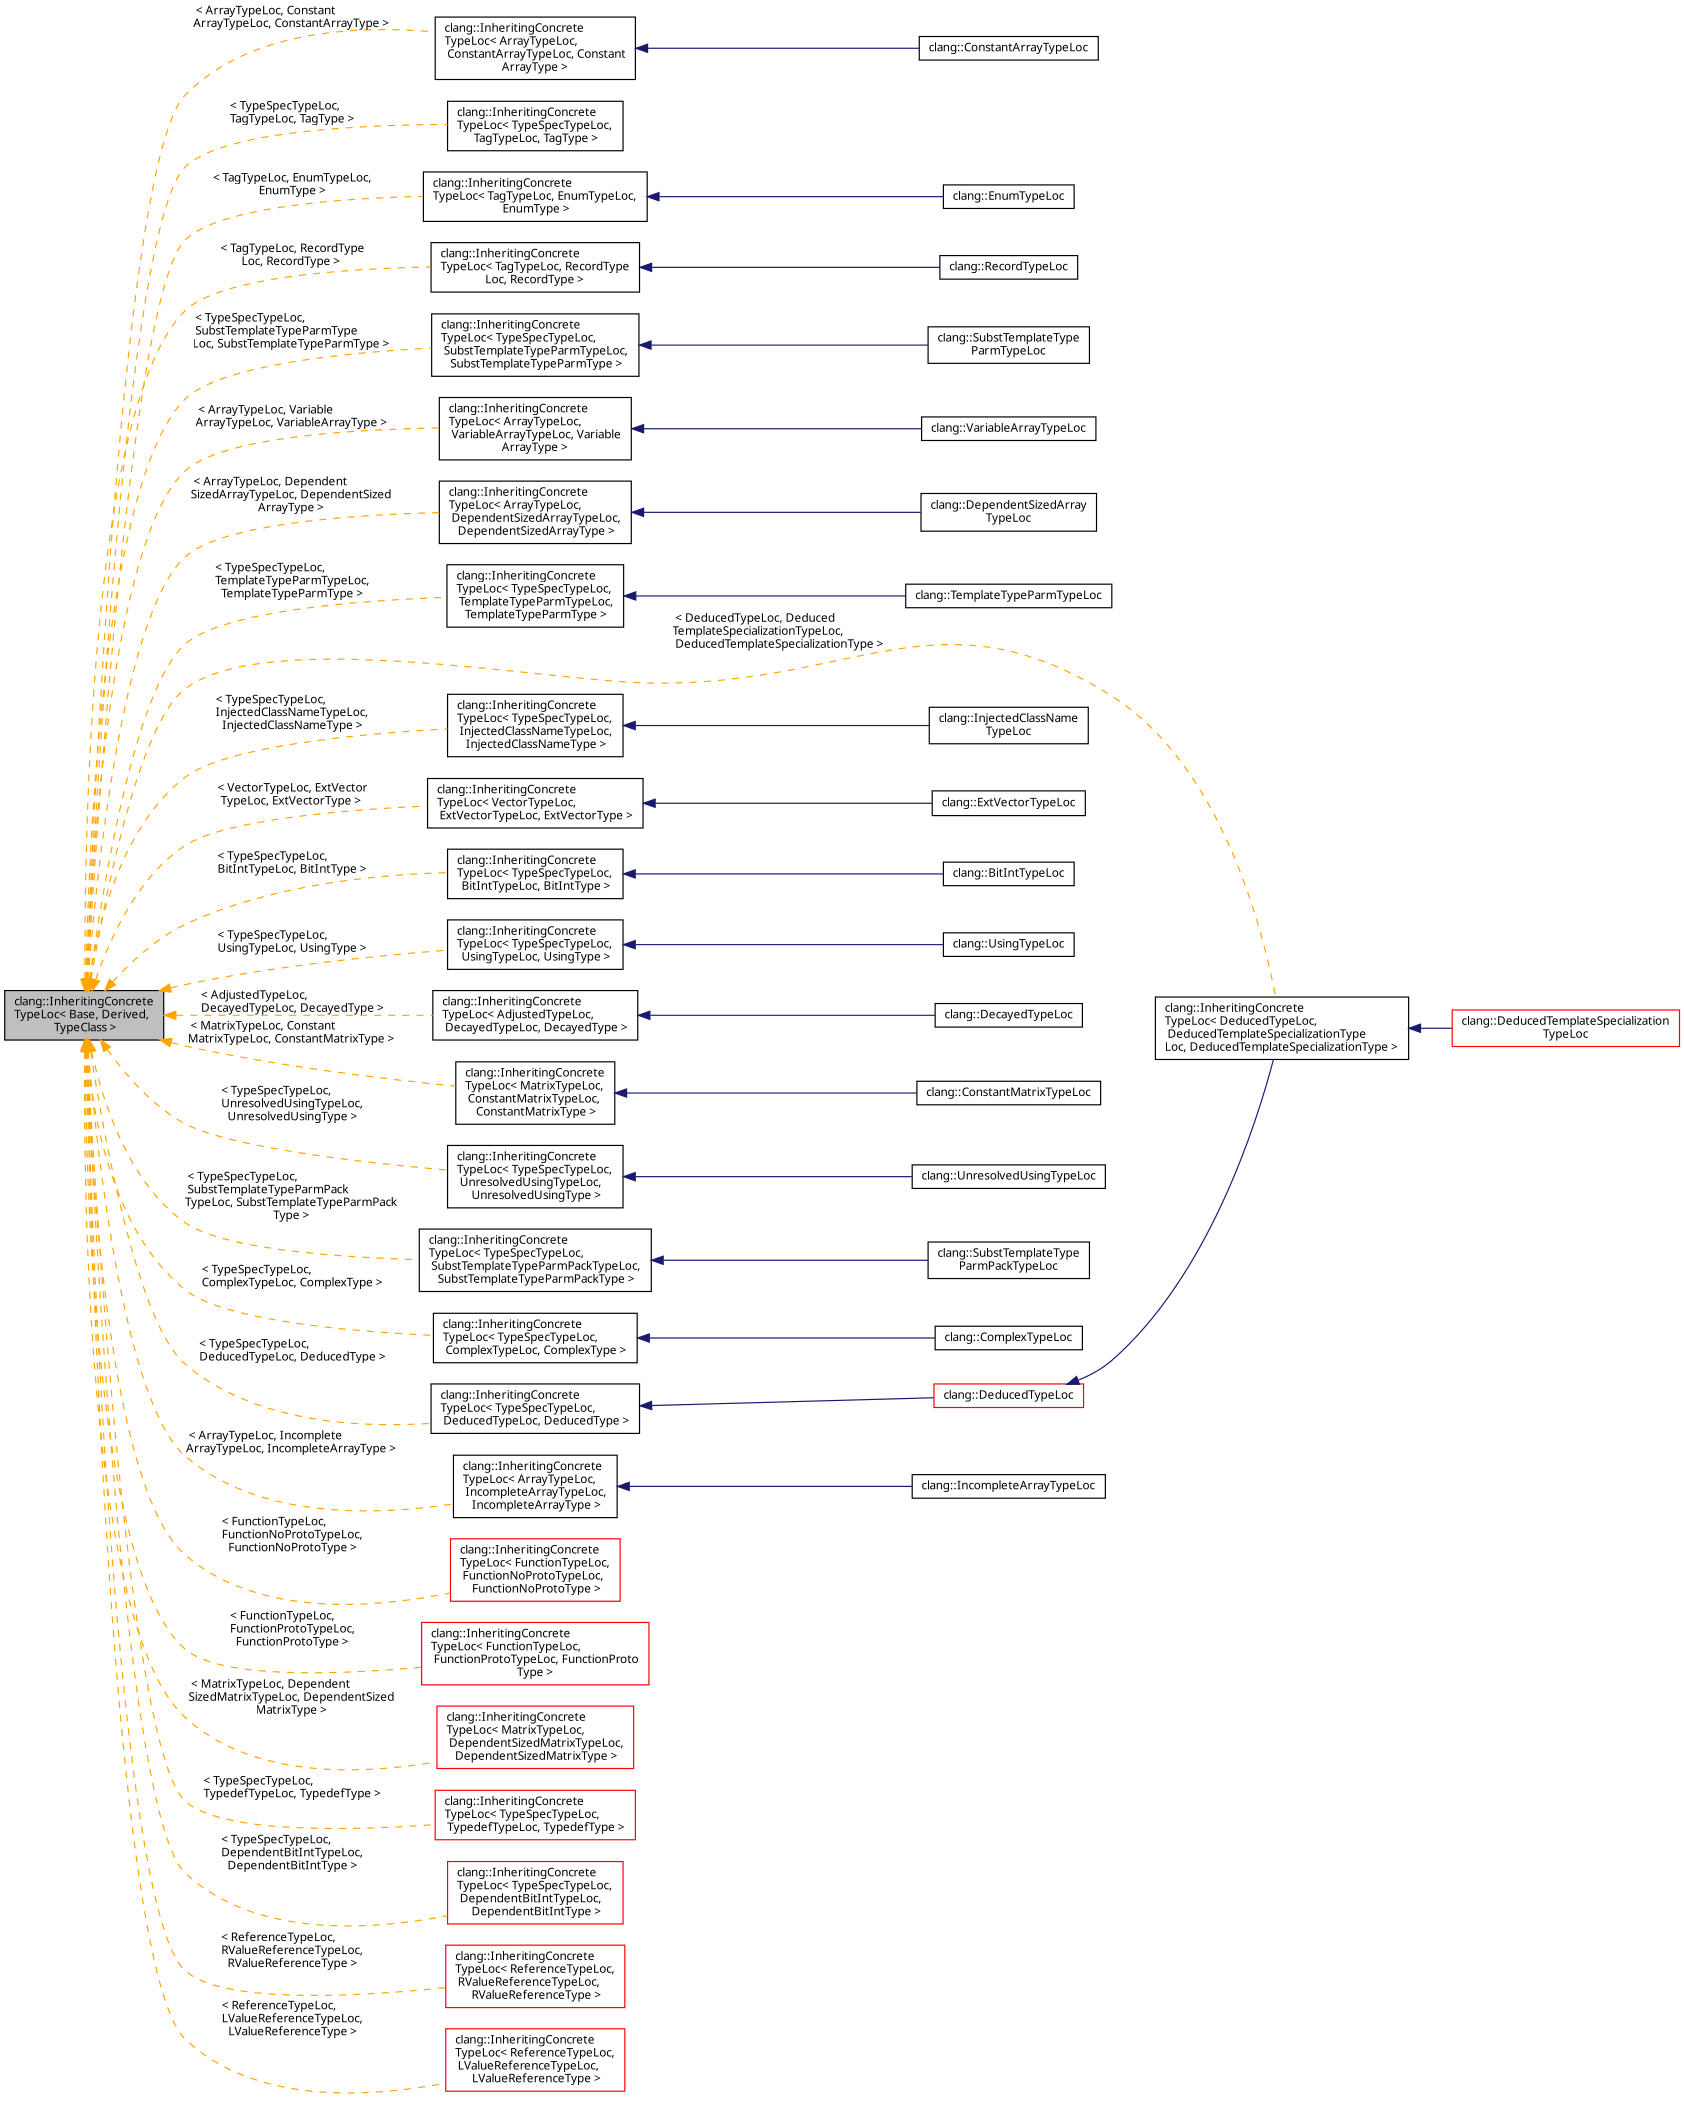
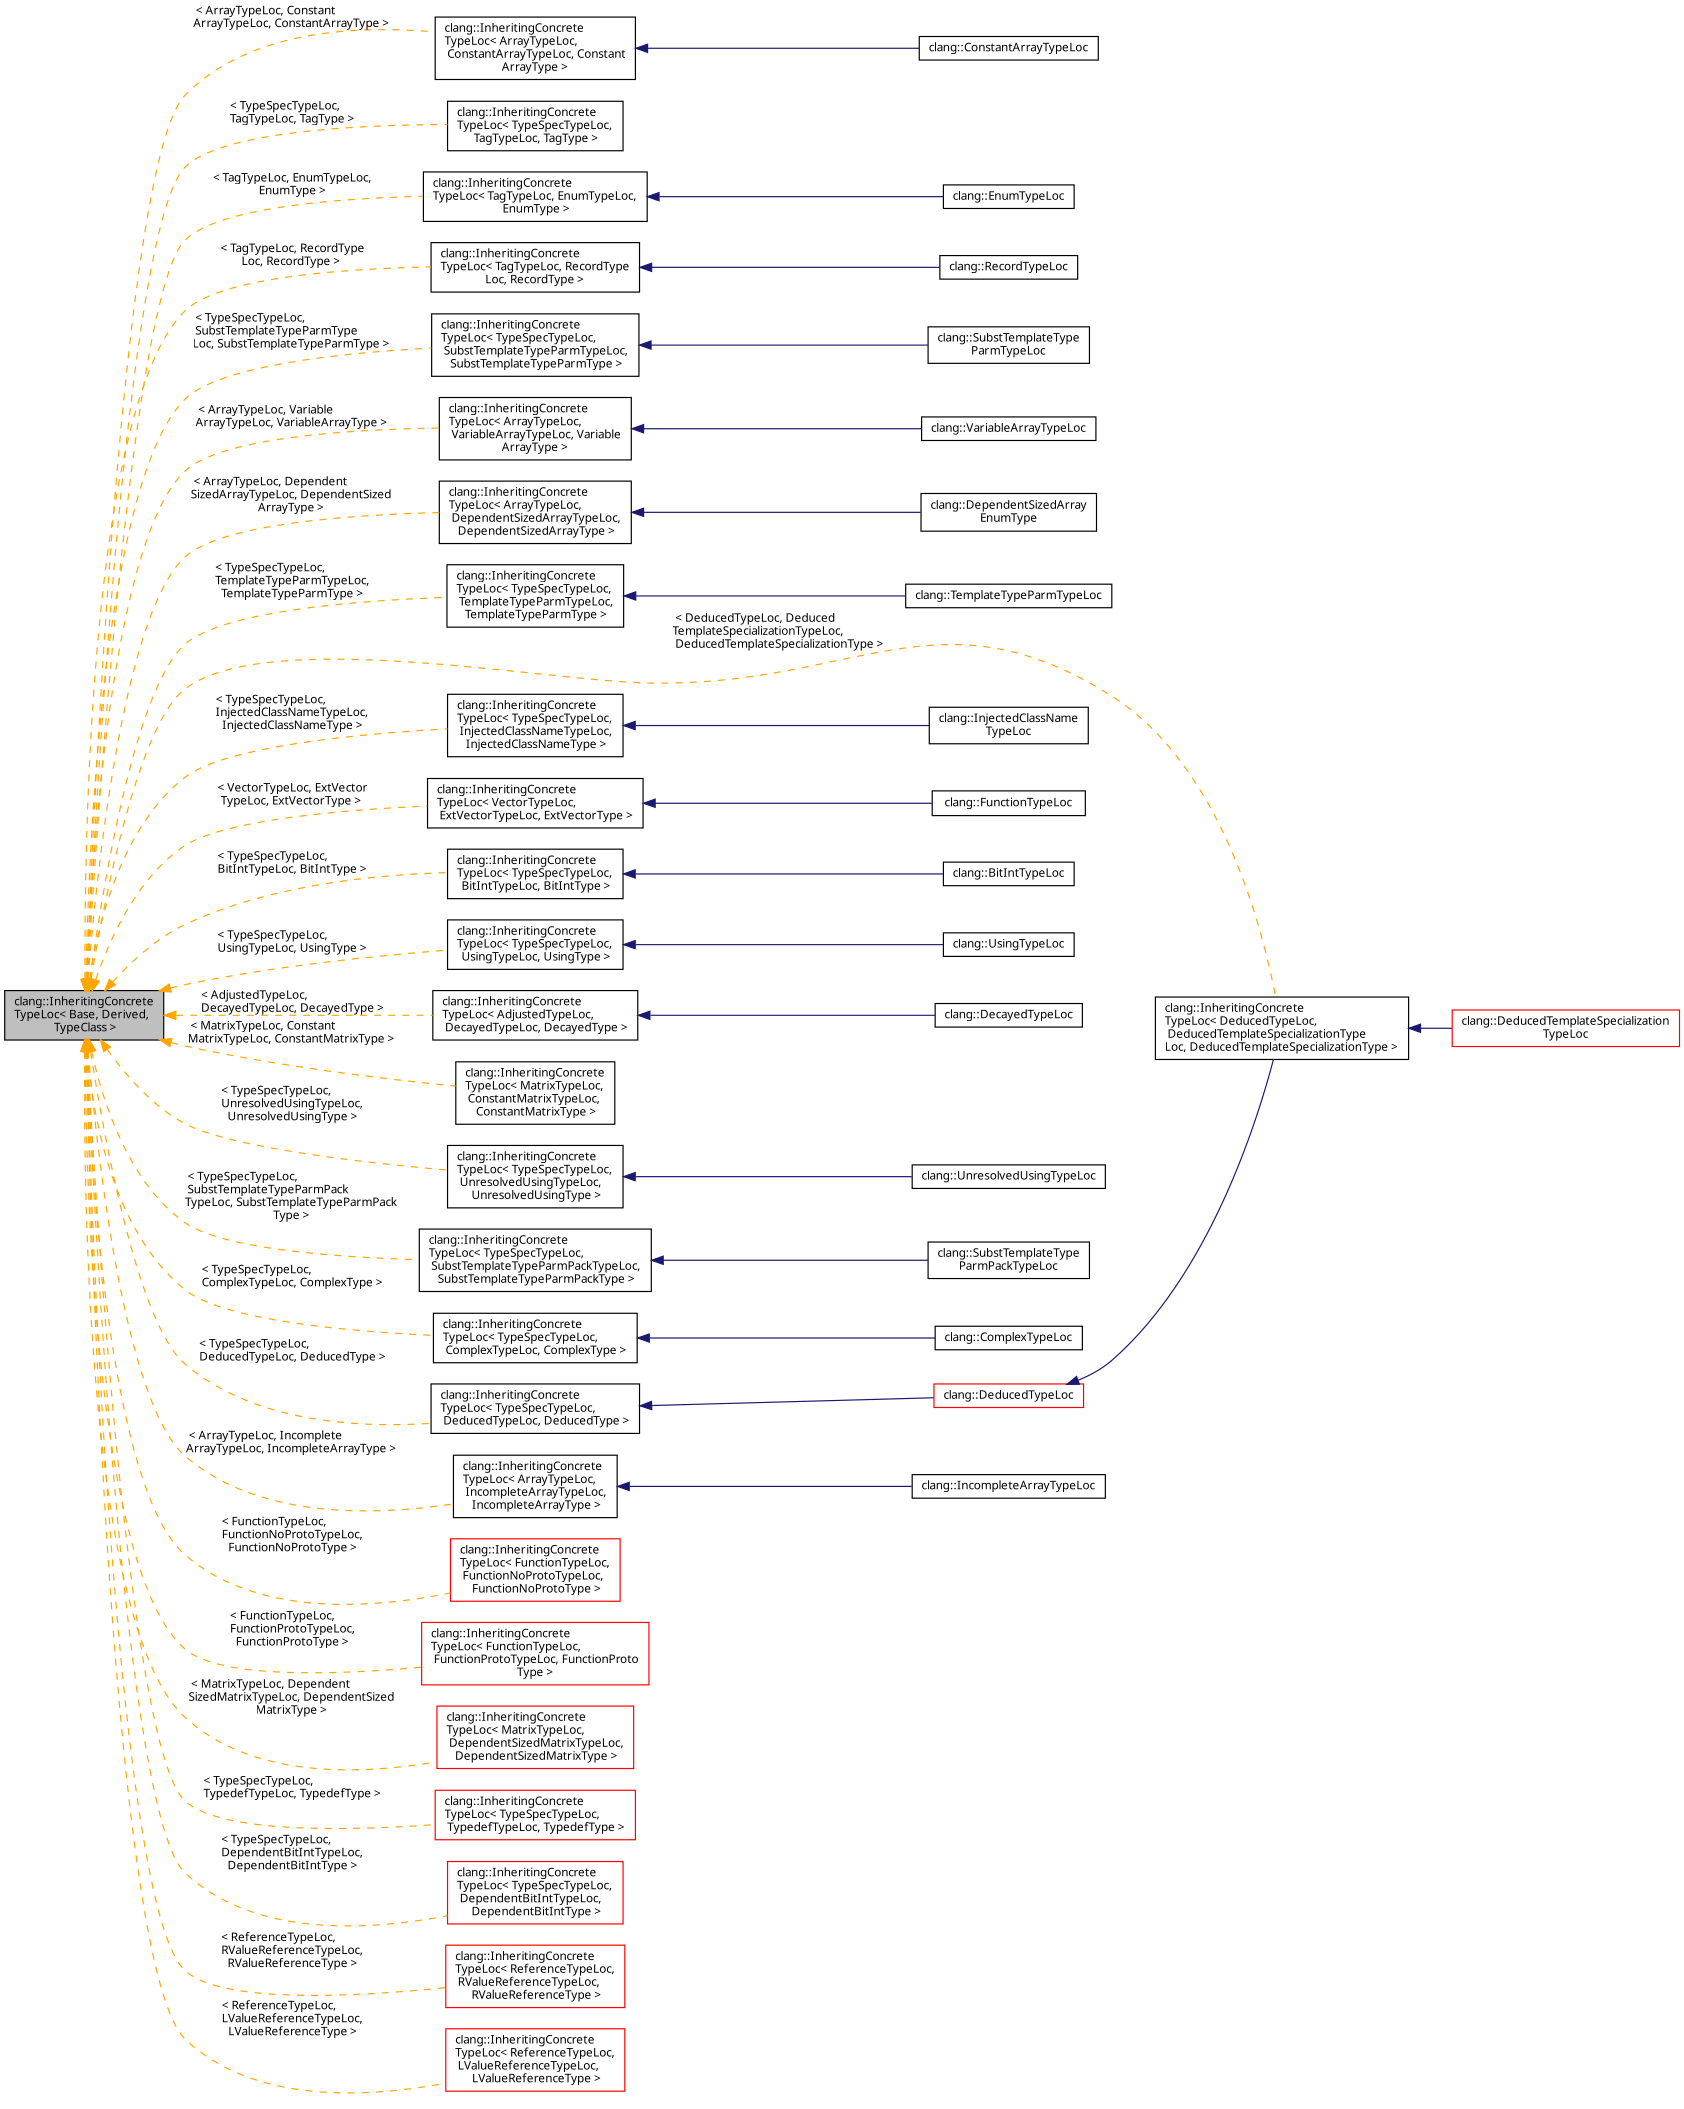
node "clang::DependentSizedArray TypeLoc": label "clang::DependentSizedArray TypeLoc" -> "clang::DependentSizedArray EnumType"
node "clang::ExtVectorTypeLoc": label "clang::ExtVectorTypeLoc" -> "clang::FunctionTypeLoc"
node "clang::ConstantMatrixTypeLoc": removed
